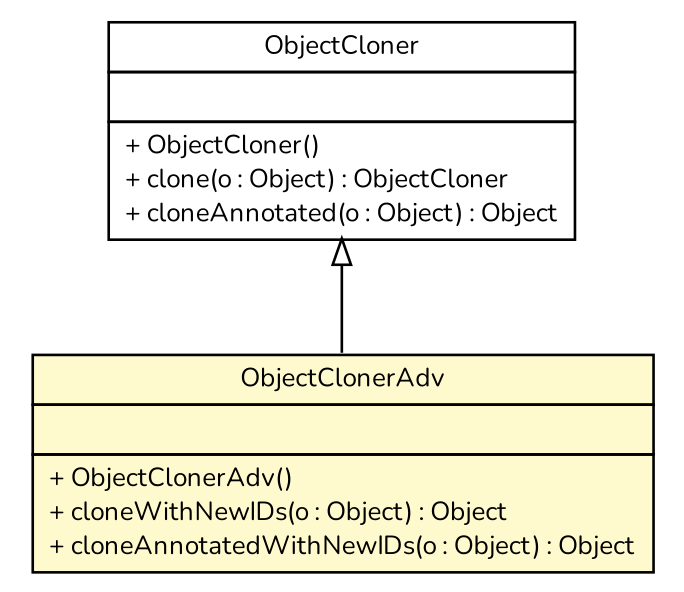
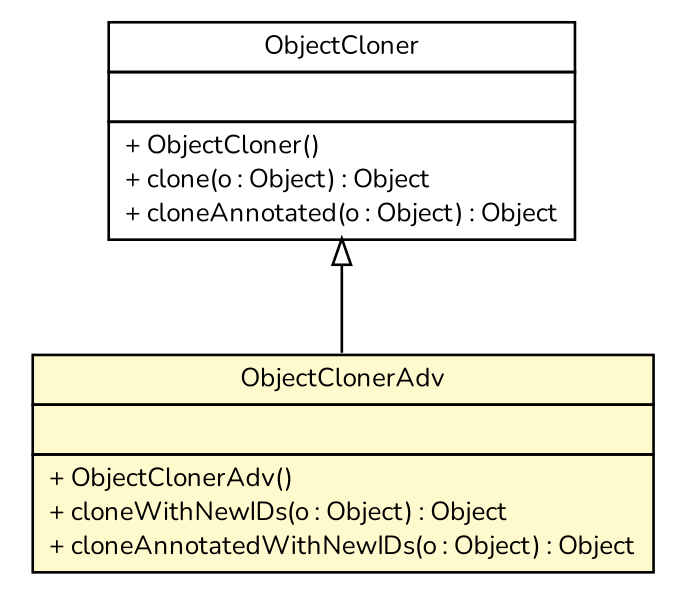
node "ObjectCloner": text "+ clone(o : Object) : ObjectCloner" -> "+ clone(o : Object) : Object"
